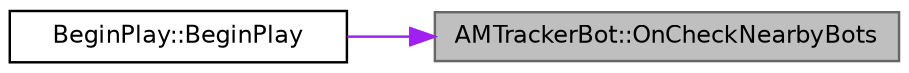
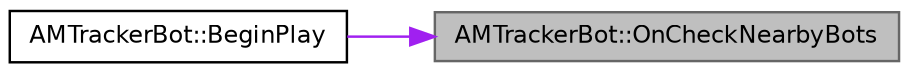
node "BeginPlay::BeginPlay": label "BeginPlay::BeginPlay" -> "AMTrackerBot::BeginPlay"
